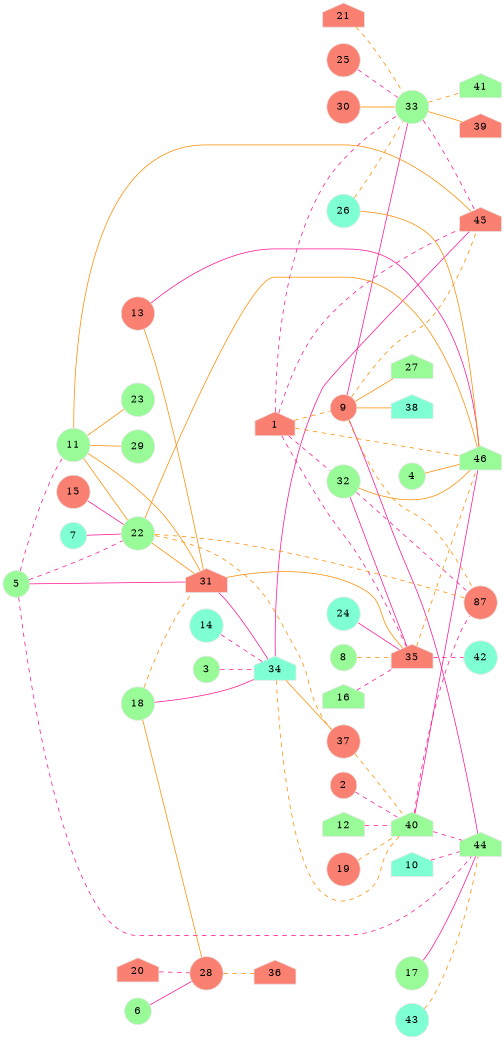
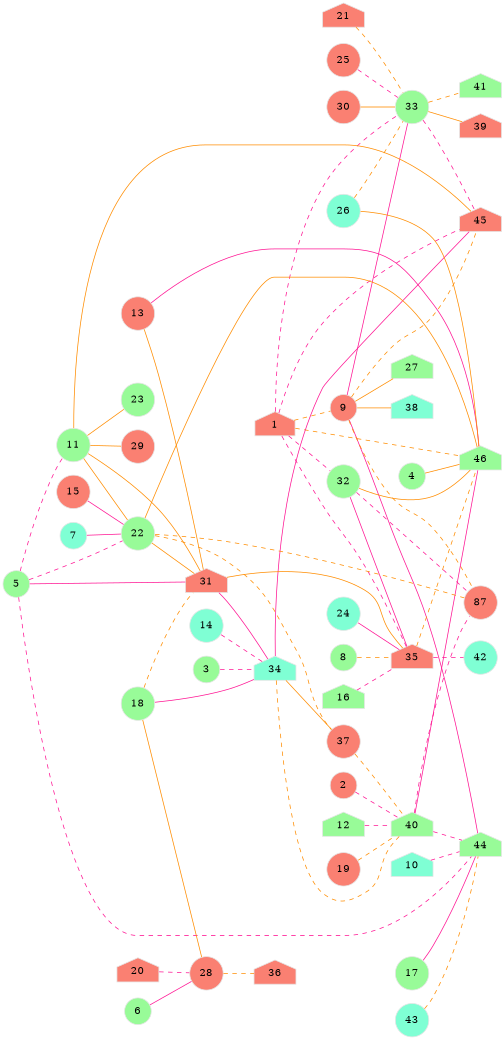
node "29": fillcolor palegreen -> salmon
